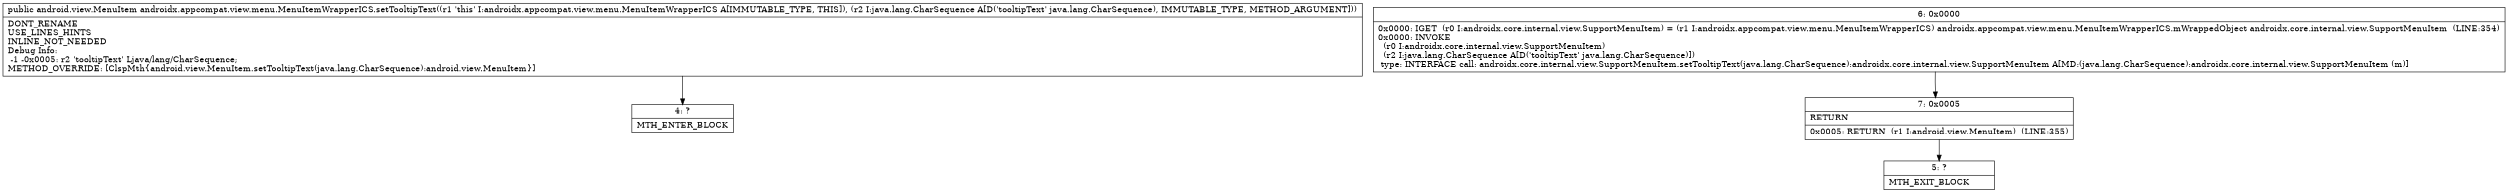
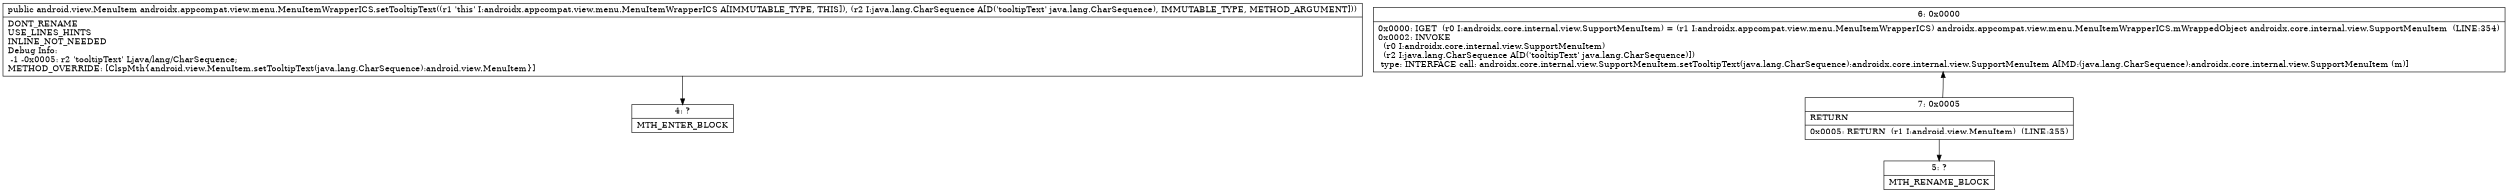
node "6: 0x0000": text "0x0000: INVOKE" -> "0x0002: INVOKE"
edge "6: 0x0000" -> "7: 0x0005": reversed
node "5: ?": text "MTH_EXIT_BLOCK" -> "MTH_RENAME_BLOCK"
